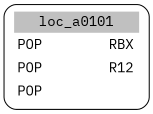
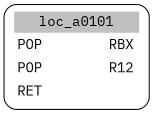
node "loc_a0101": text "POP" -> "RET"
